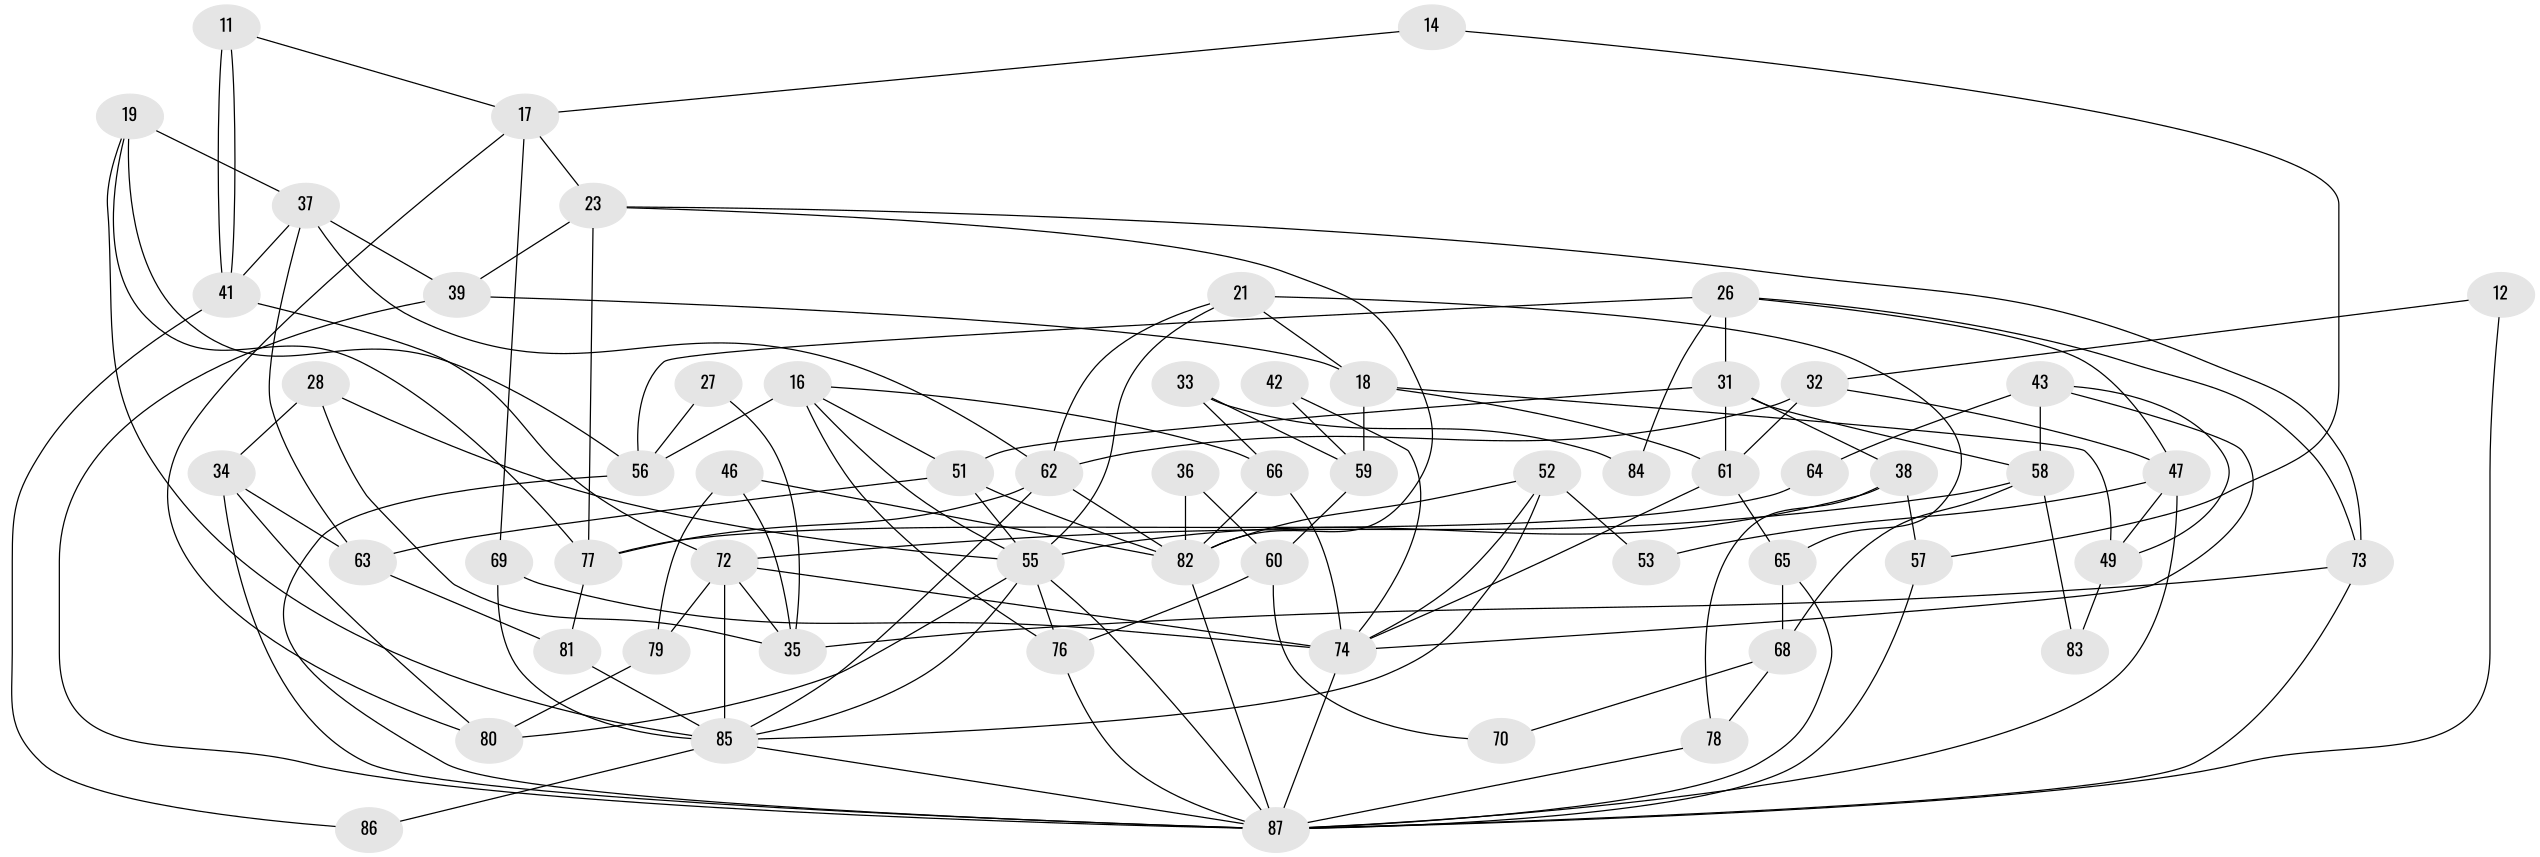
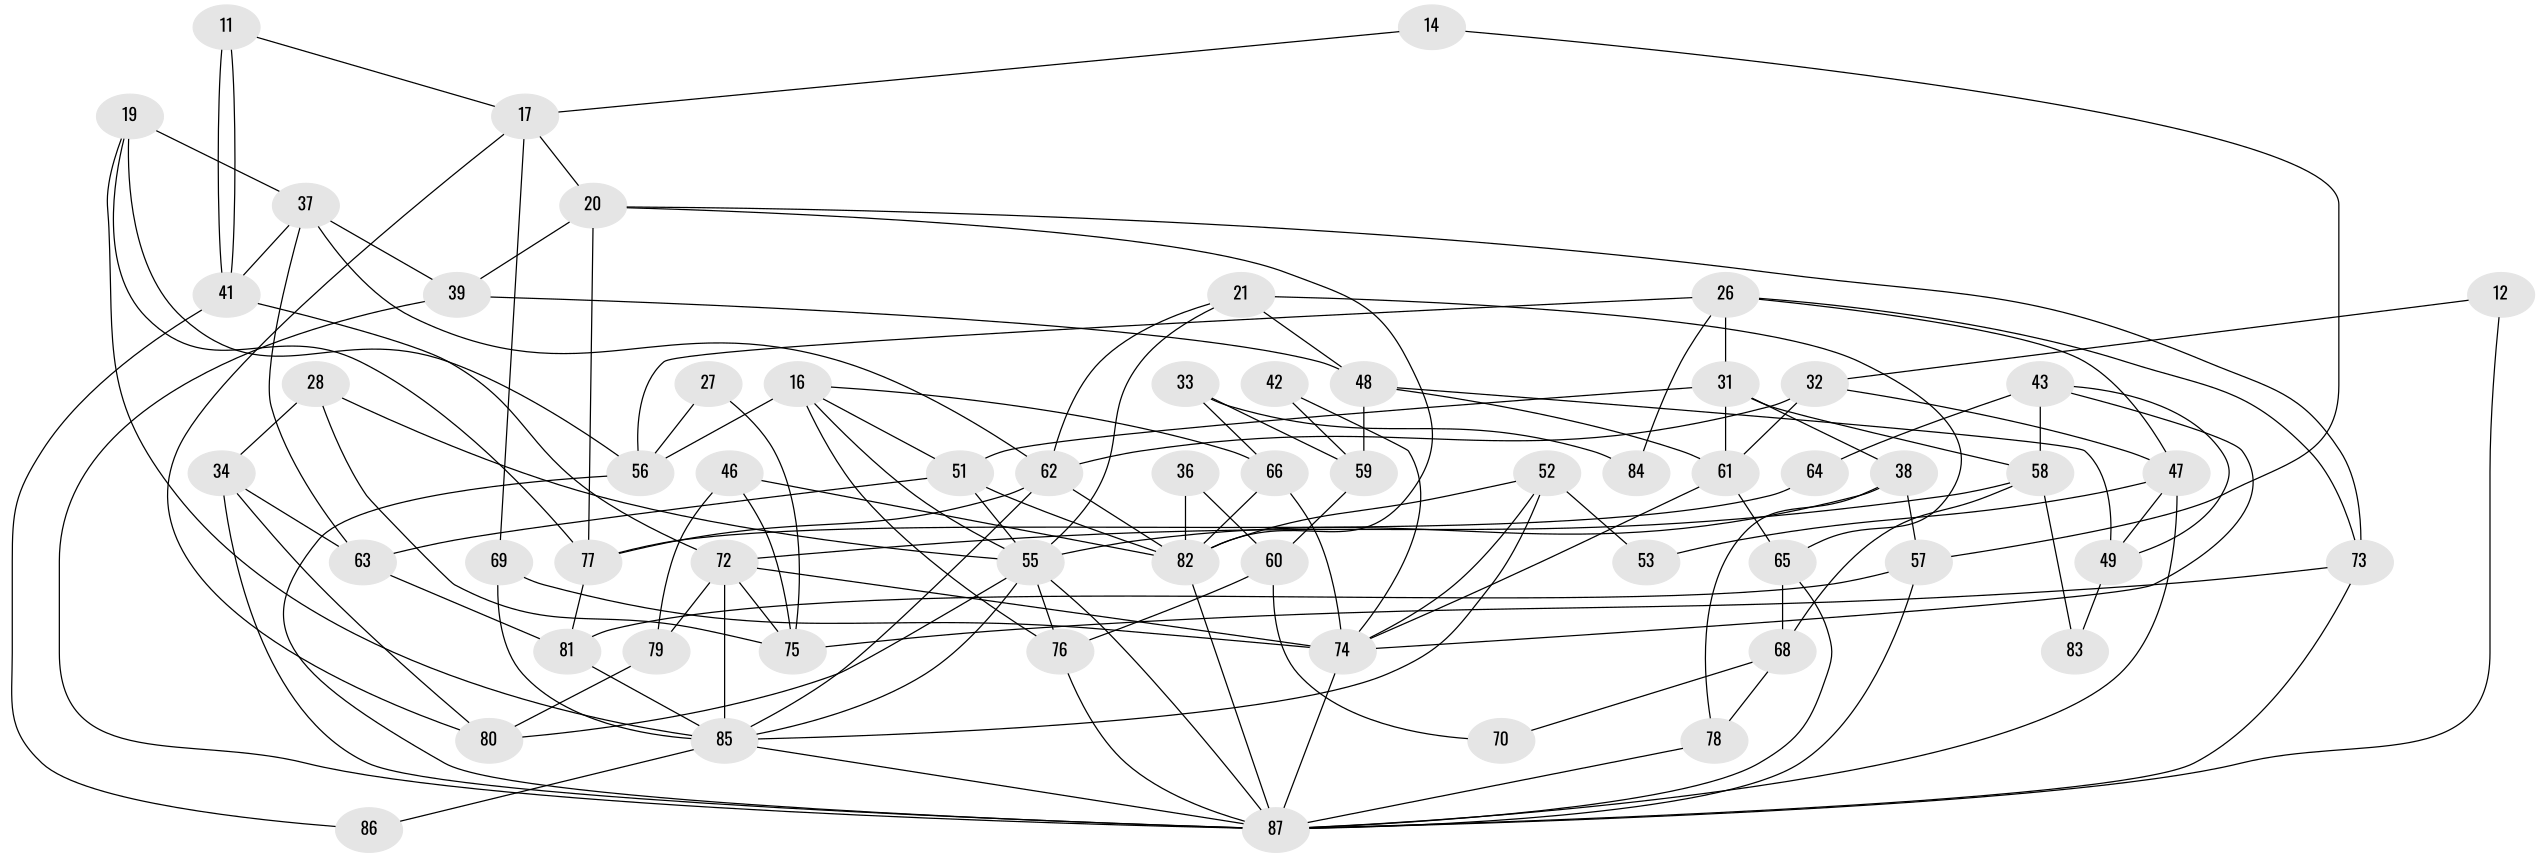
node "23": label "23" -> "20"
node "18": label "18" -> "48"
edge "57" -- "81": added
node "35": label "35" -> "75"
